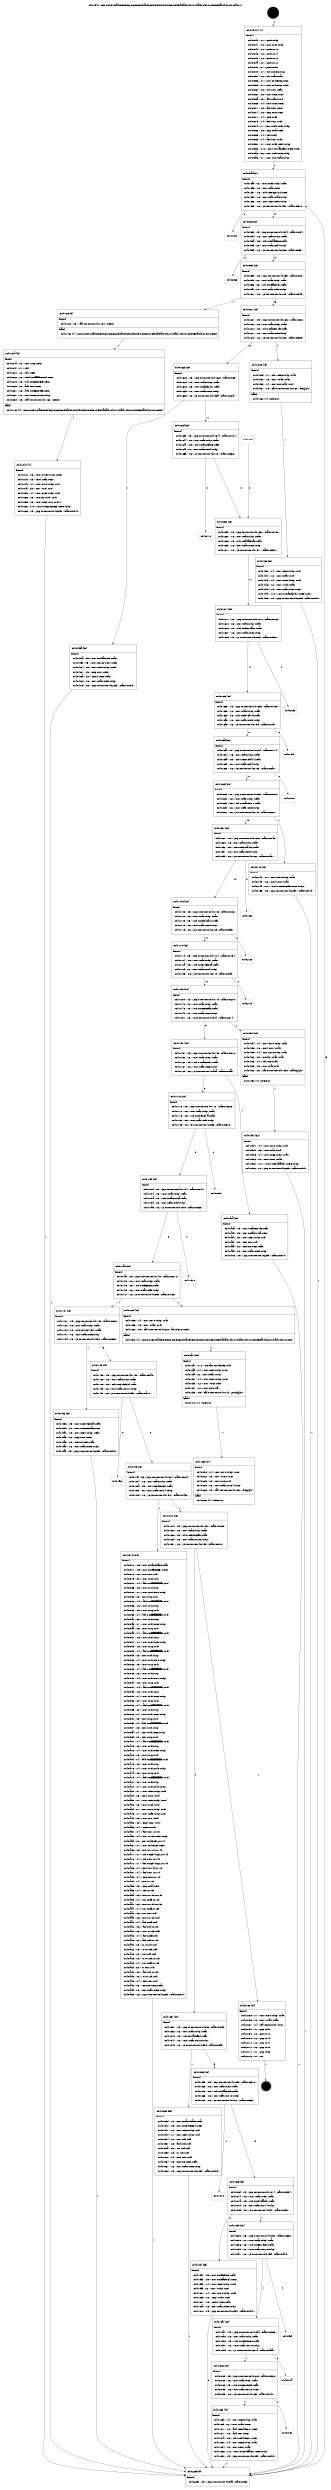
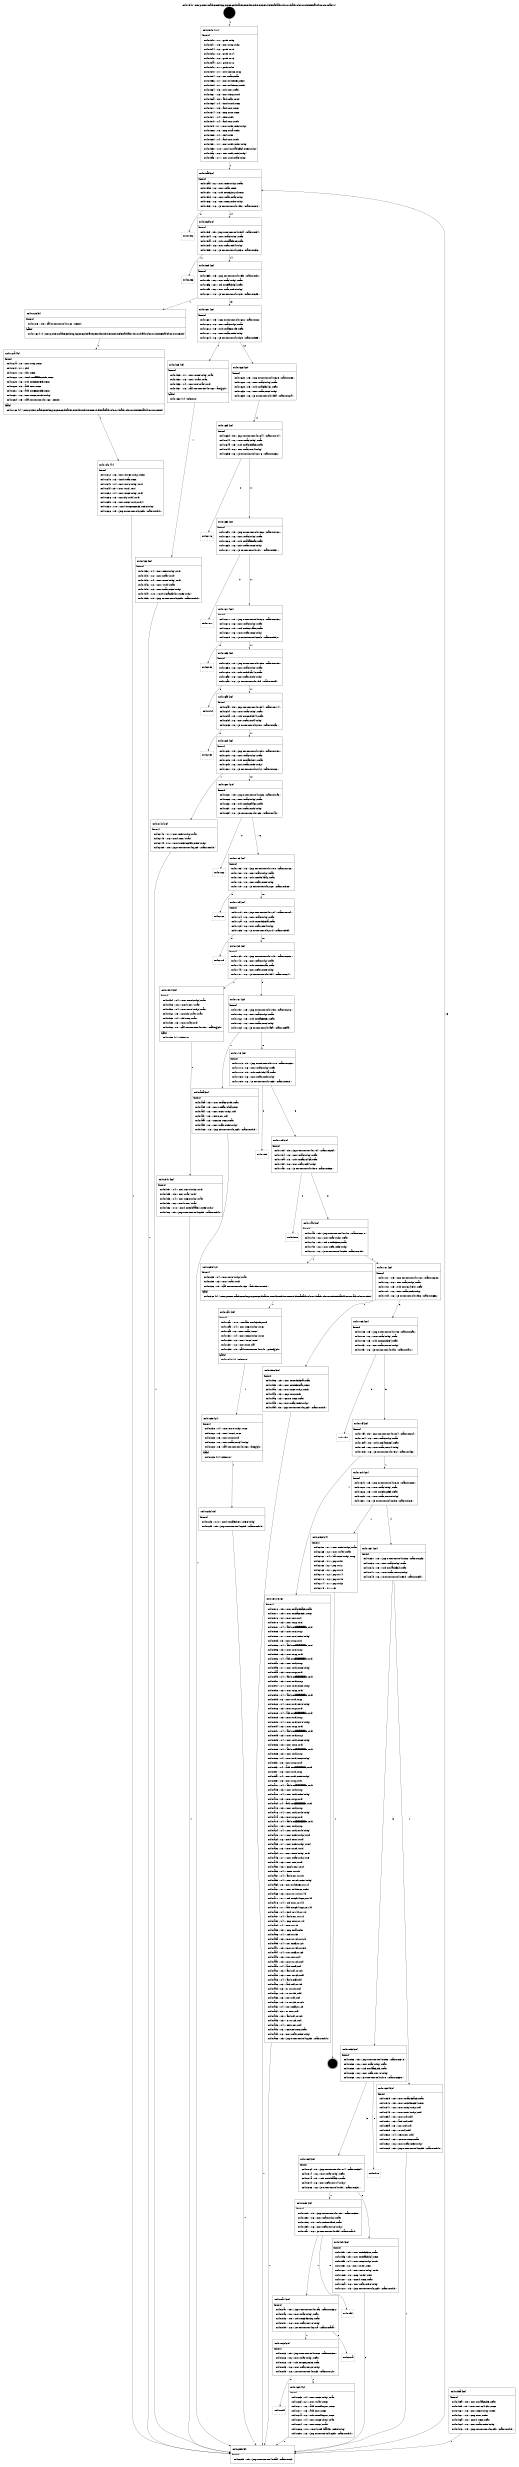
edge "0x401e77" -> "0x40165b [28]": reversed
edge "0x401623 [28]" -> "0x401b5a [30]": removed, label "1"
node "0x401cd3 [15]": added
